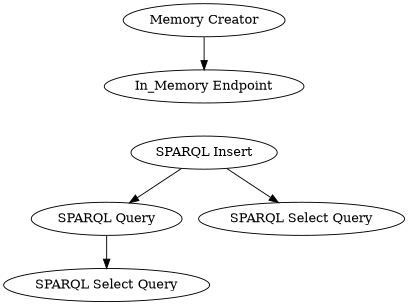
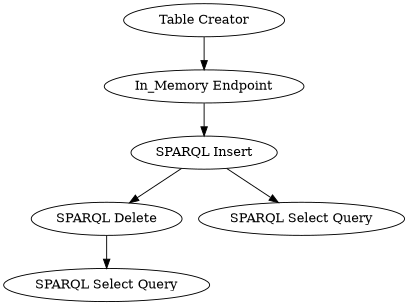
node "Memory Creator": label "Memory Creator" -> "Table Creator"
edge "In_Memory Endpoint" -> "SPARQL Insert": added
node "SPARQL Query": label "SPARQL Query" -> "SPARQL Delete"
